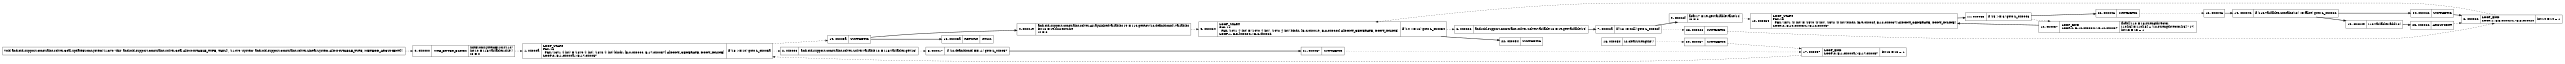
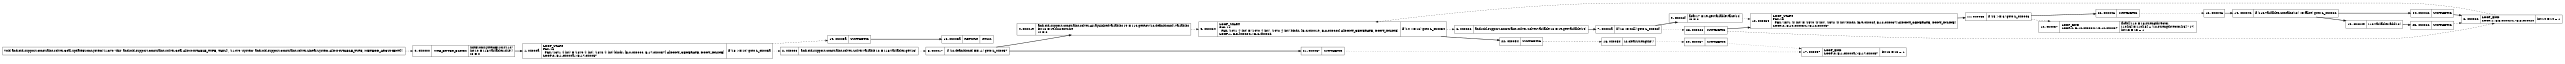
edge "12: 0x0037" -> "10: 0x0034": now "23: 0x002c" -> "10: 0x0034"
node "25: 0x002c": text "ARGUMENT" -> "SYNTHETIC"
edge "19: 0x005a" -> "4: 0x0019": now "3: 0x0017" -> "4: 0x0019"
edge "22: 0x0054" -> "16: 0x0054": added
edge "20: 0x0057" -> "17: 0x0057": style dashed -> dotted
edge "0: 0x0000" -> "1: 0x000a": style dashed -> bold
edge "17: 0x0057" -> "1: 0x000a": removed
